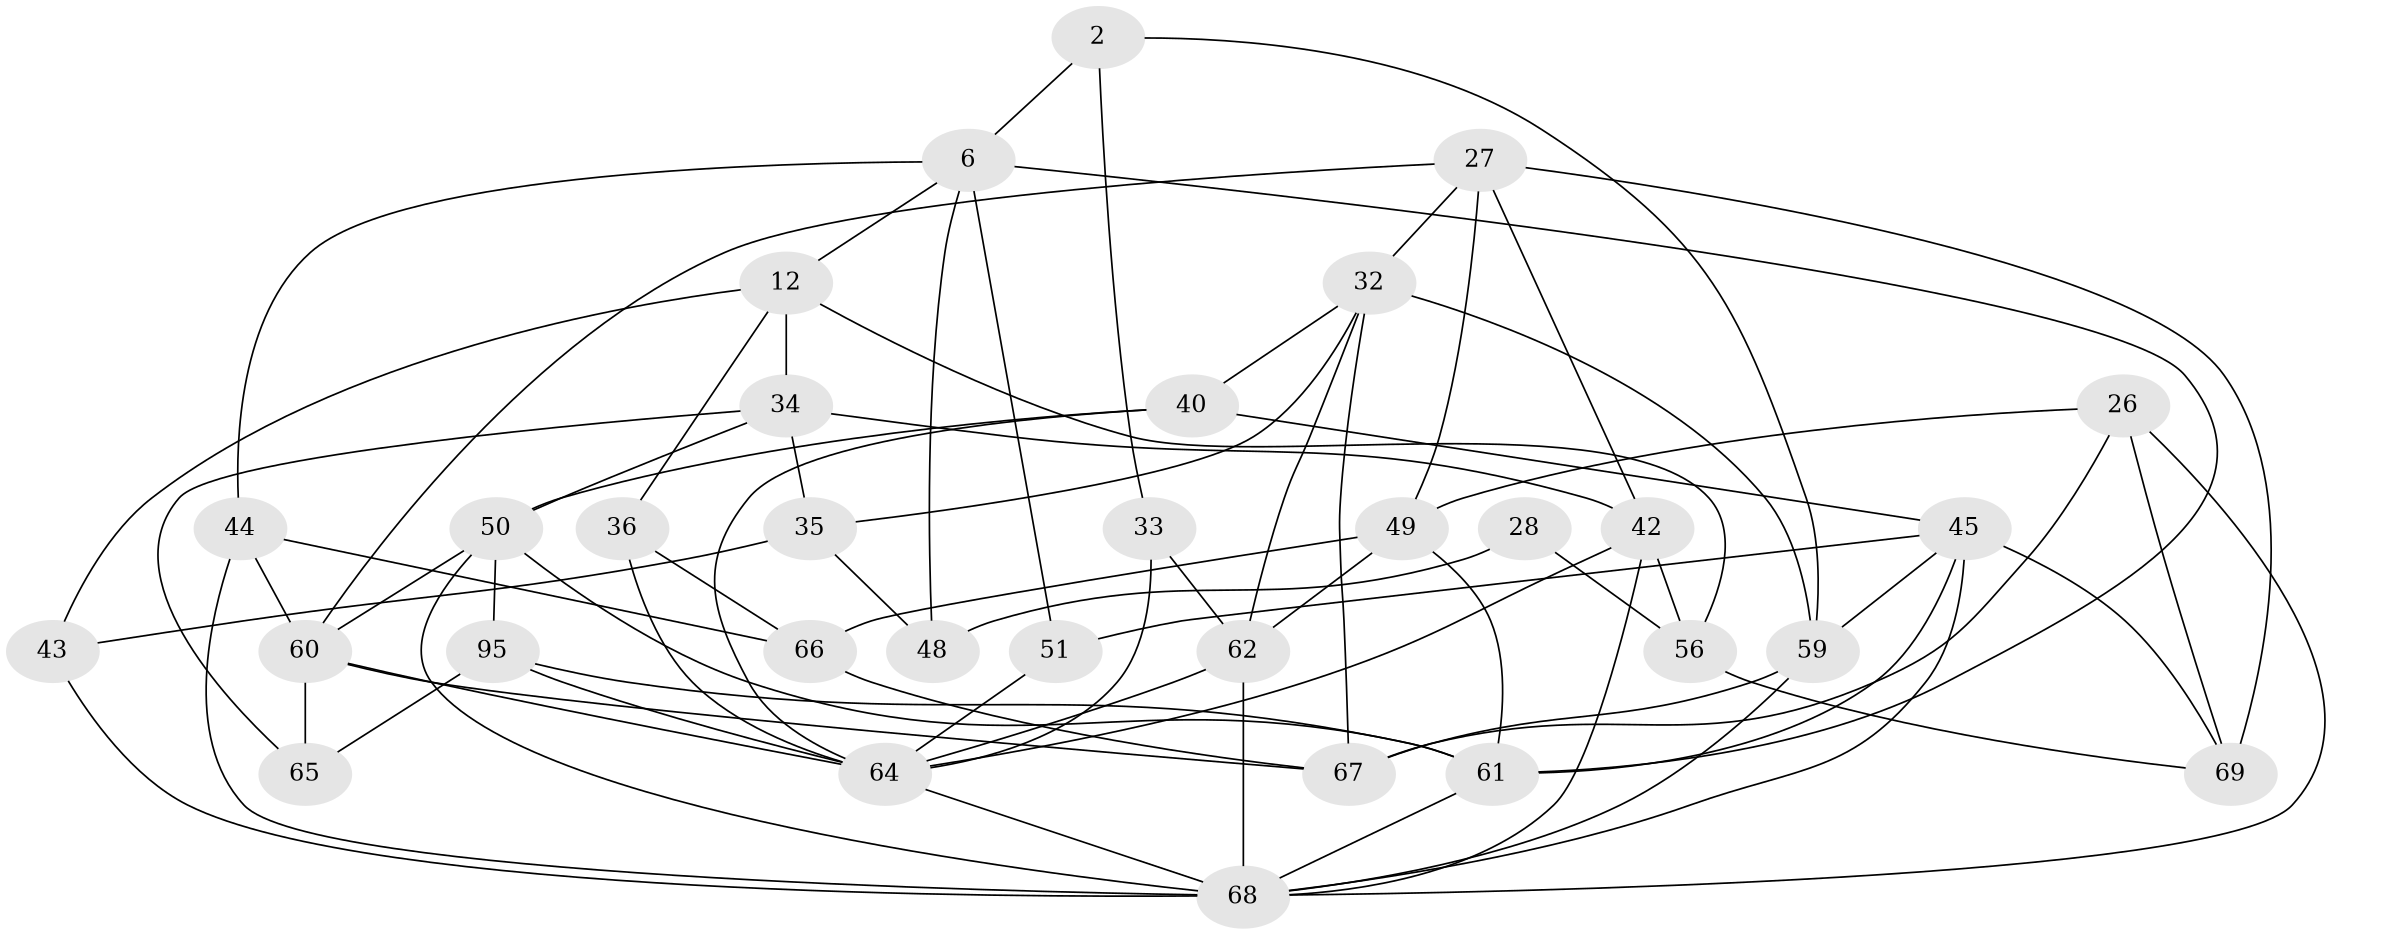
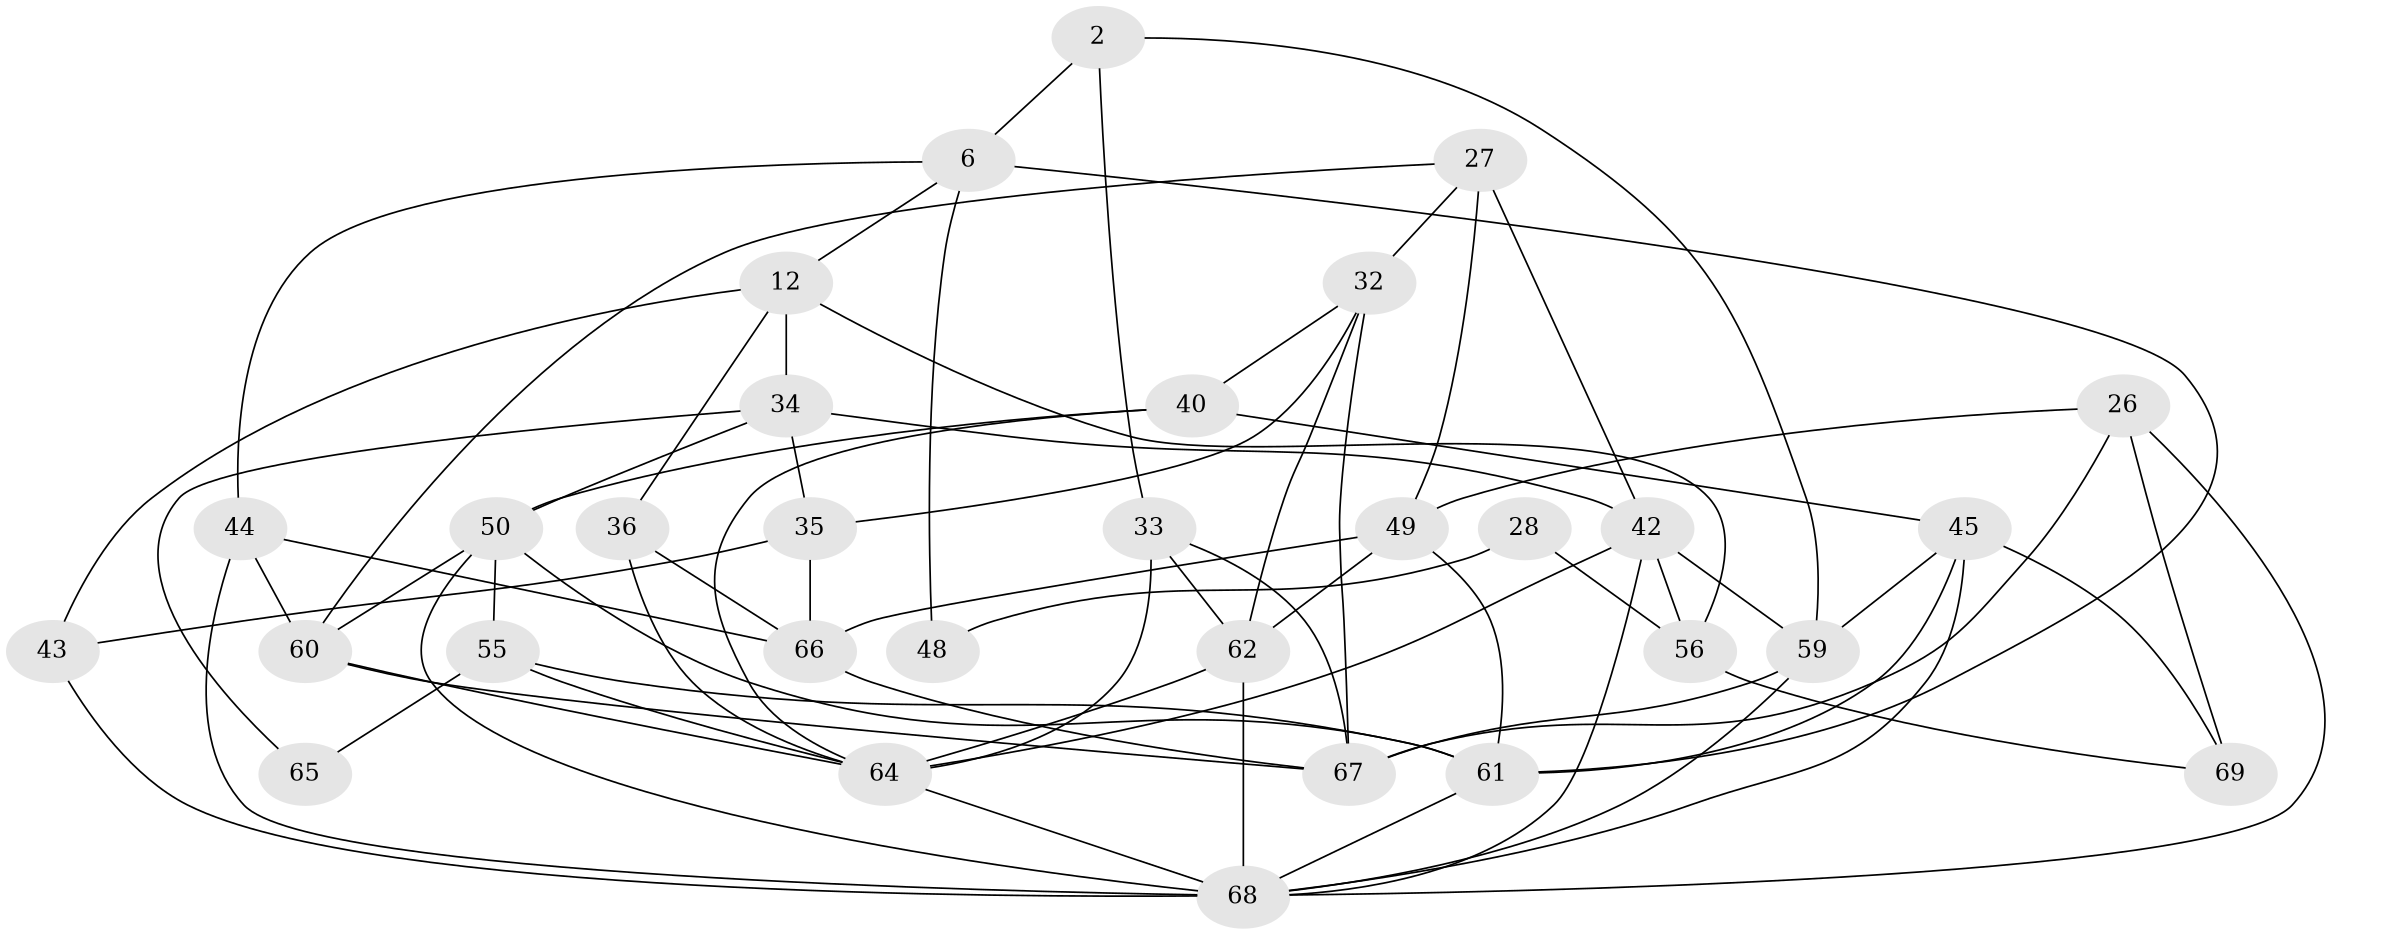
edge "27" -- "69": removed
edge "32" -- "59": now "42" -- "59"
edge "35" -- "48": now "35" -- "66"
edge "33" -- "67": added
node "95": label "95" -> "55"
node "51": removed
edge "60" -- "65": removed
